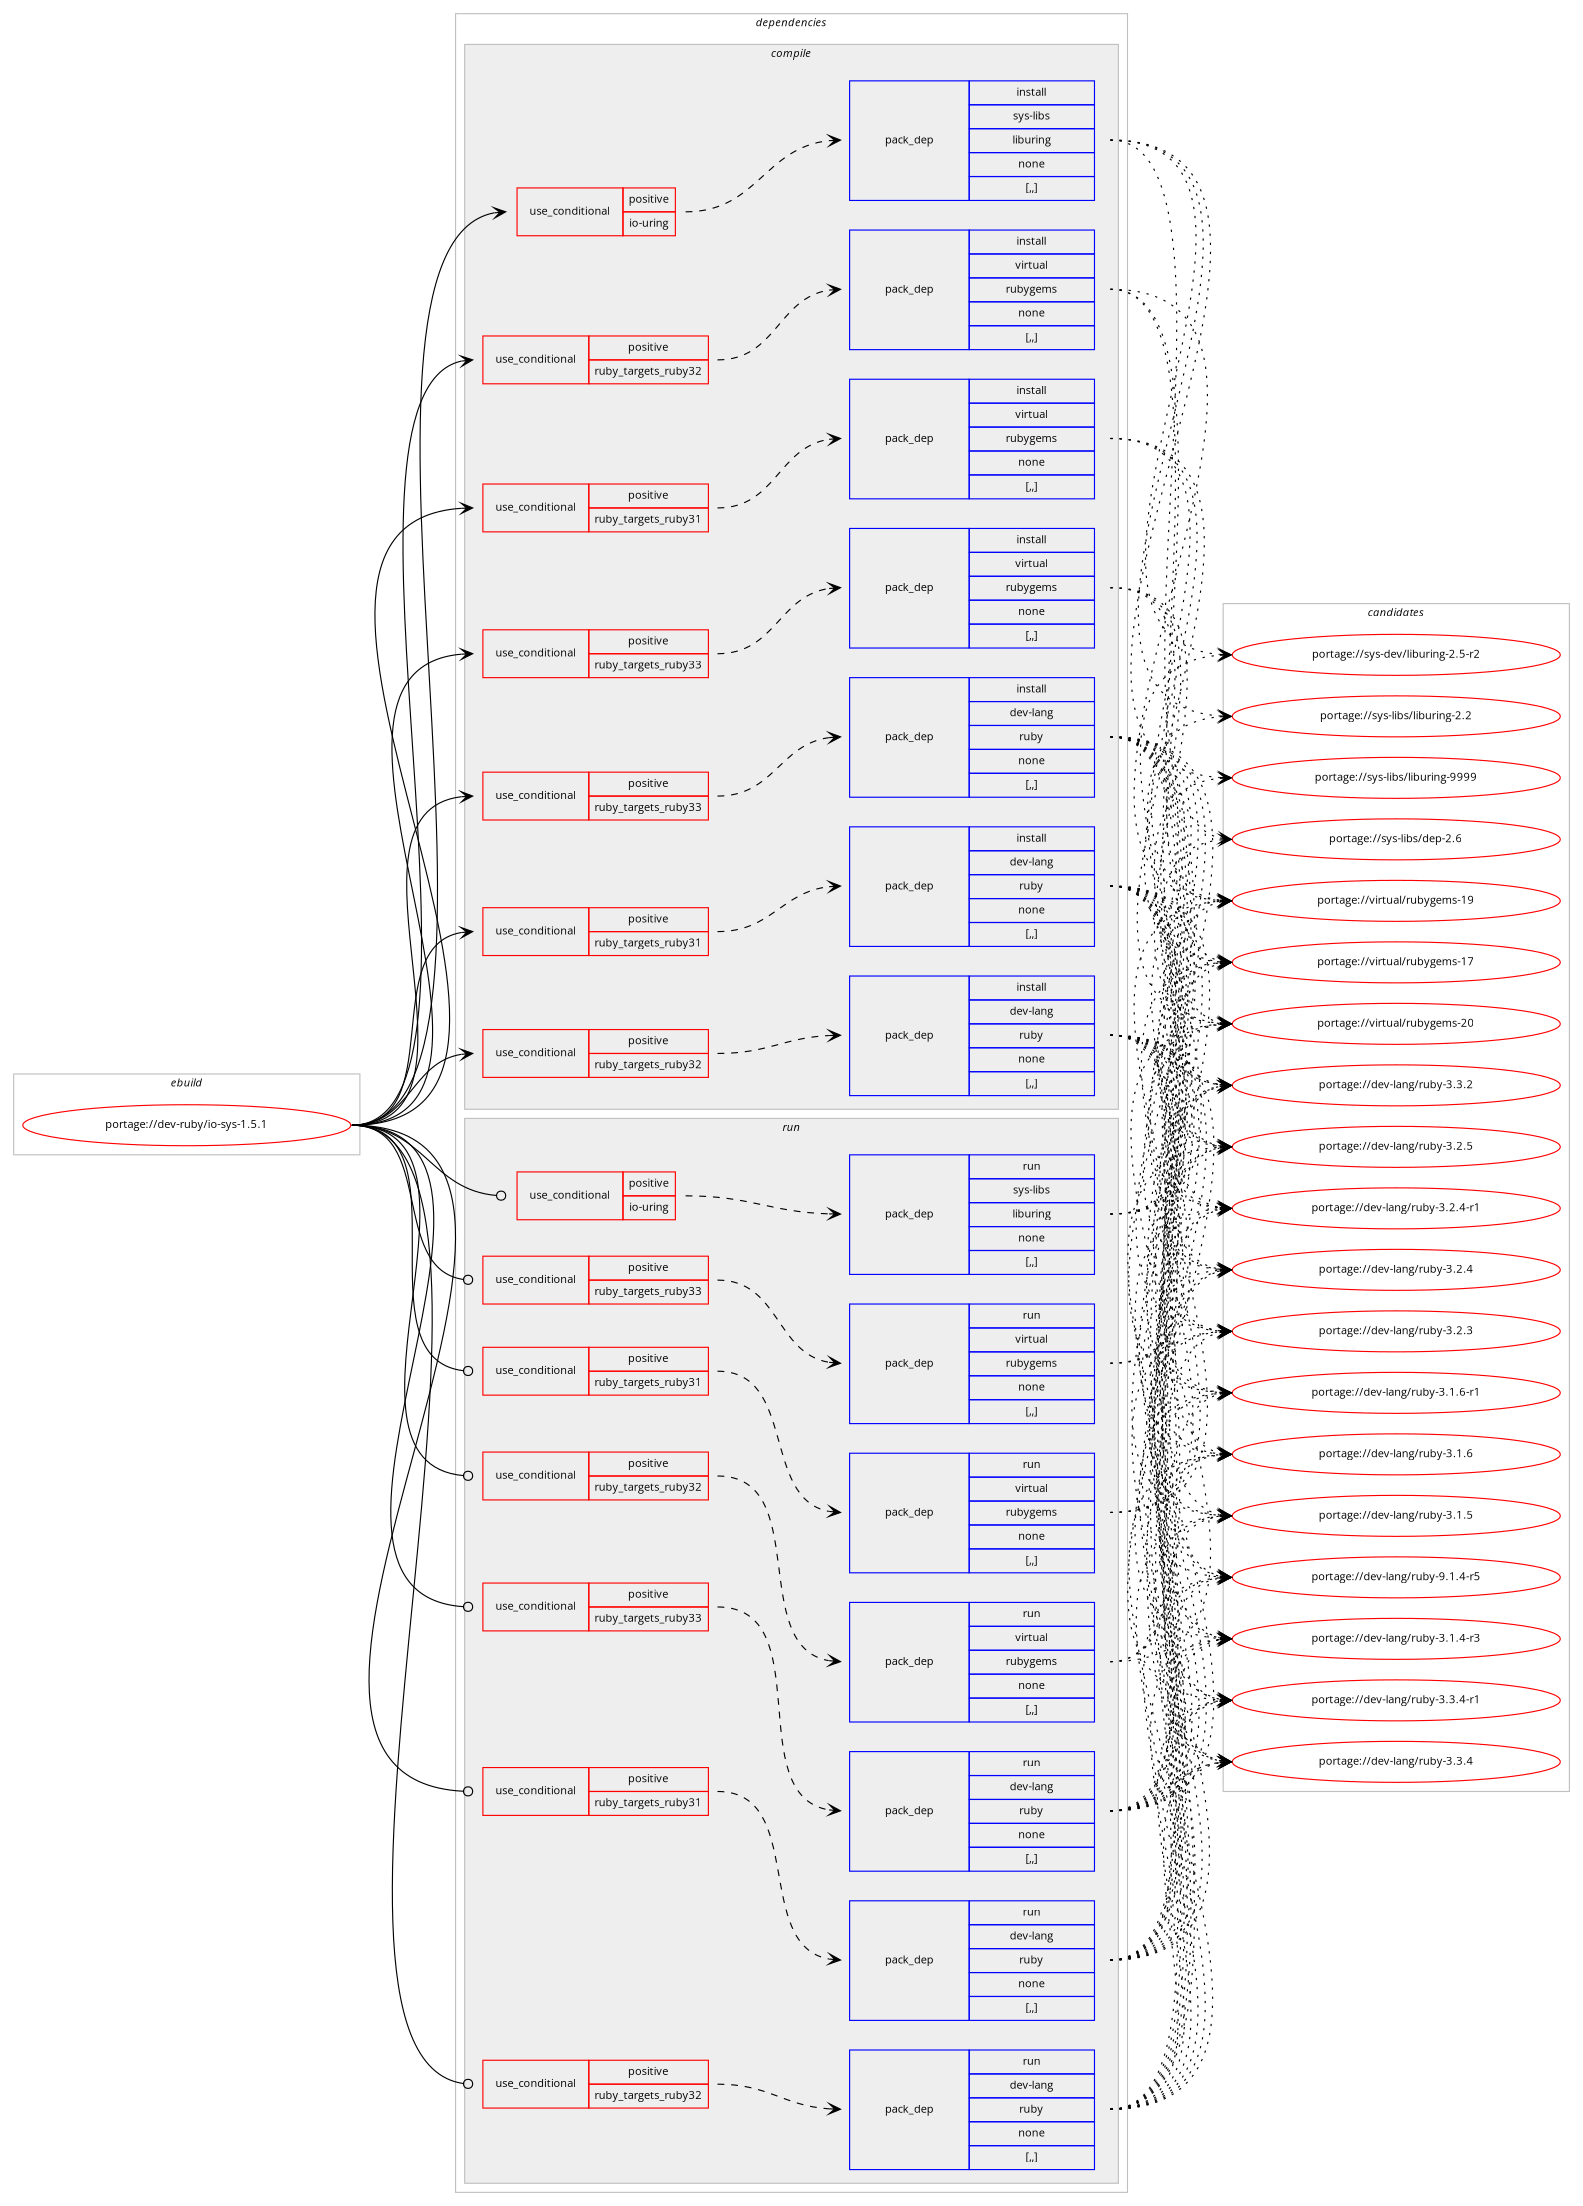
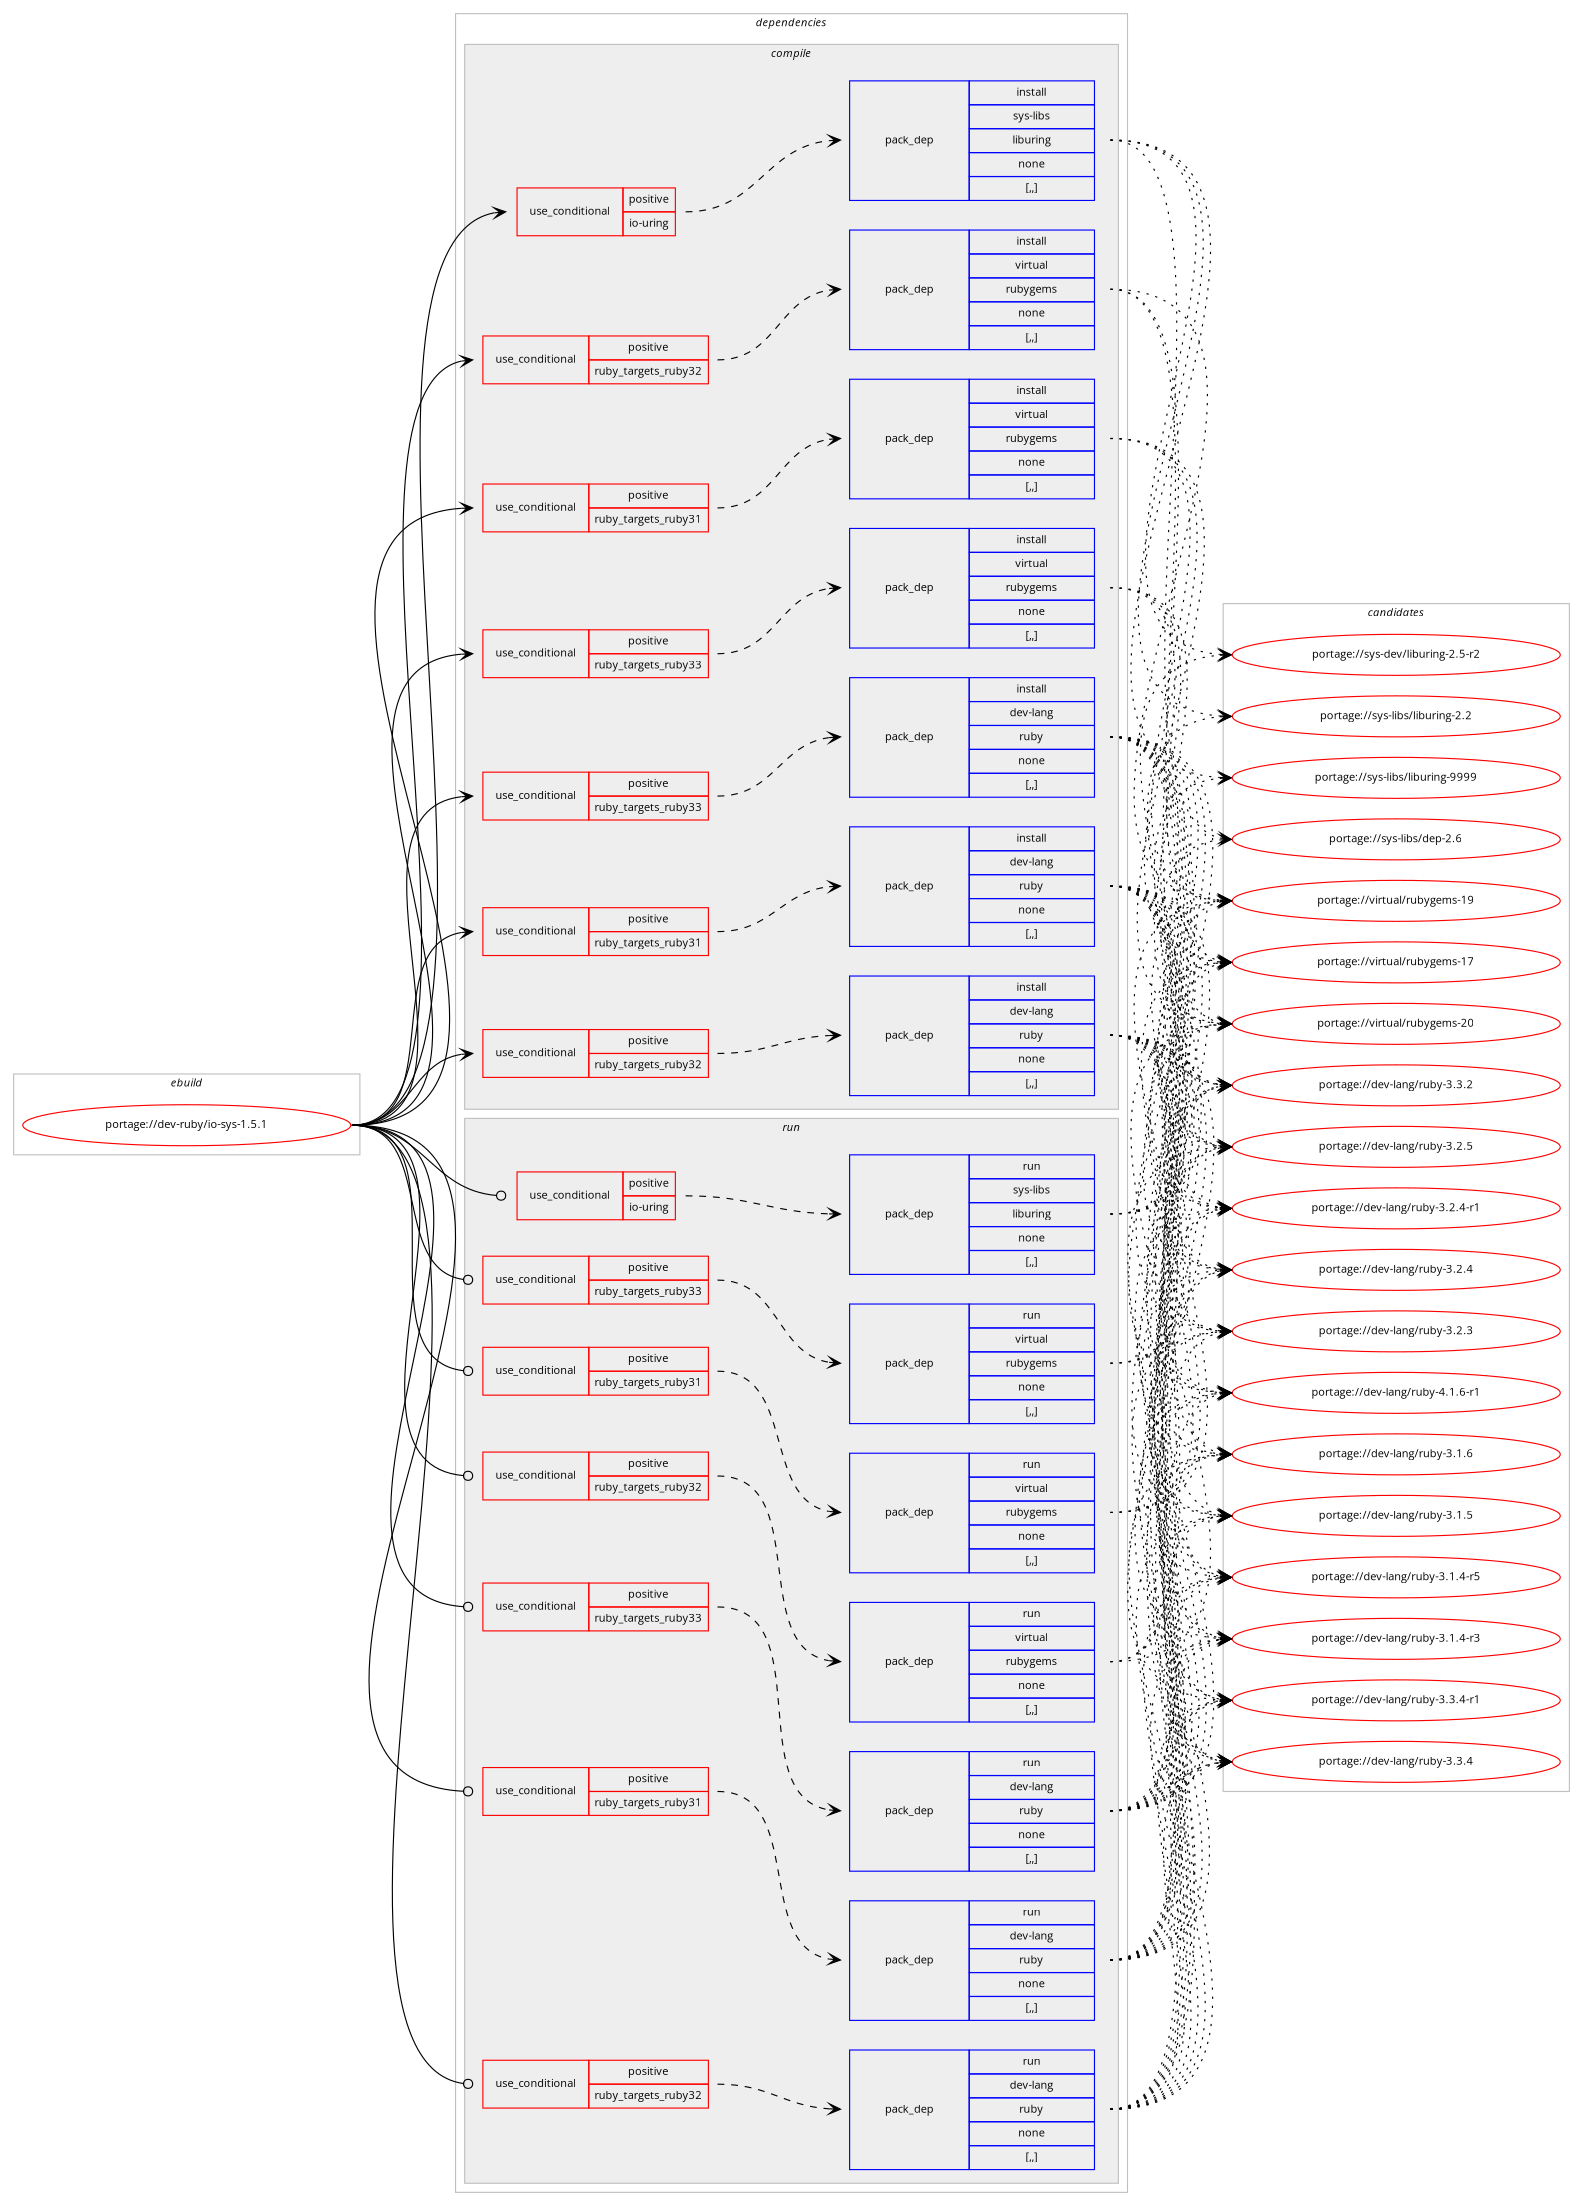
node "portage://dev-lang/ruby-3.1.6-r1": label "portage://dev-lang/ruby-3.1.6-r1" -> "portage://dev-lang/ruby-4.1.6-r1"
node "portage://dev-lang/ruby-9.1.4-r5": label "portage://dev-lang/ruby-9.1.4-r5" -> "portage://dev-lang/ruby-3.1.4-r5"
